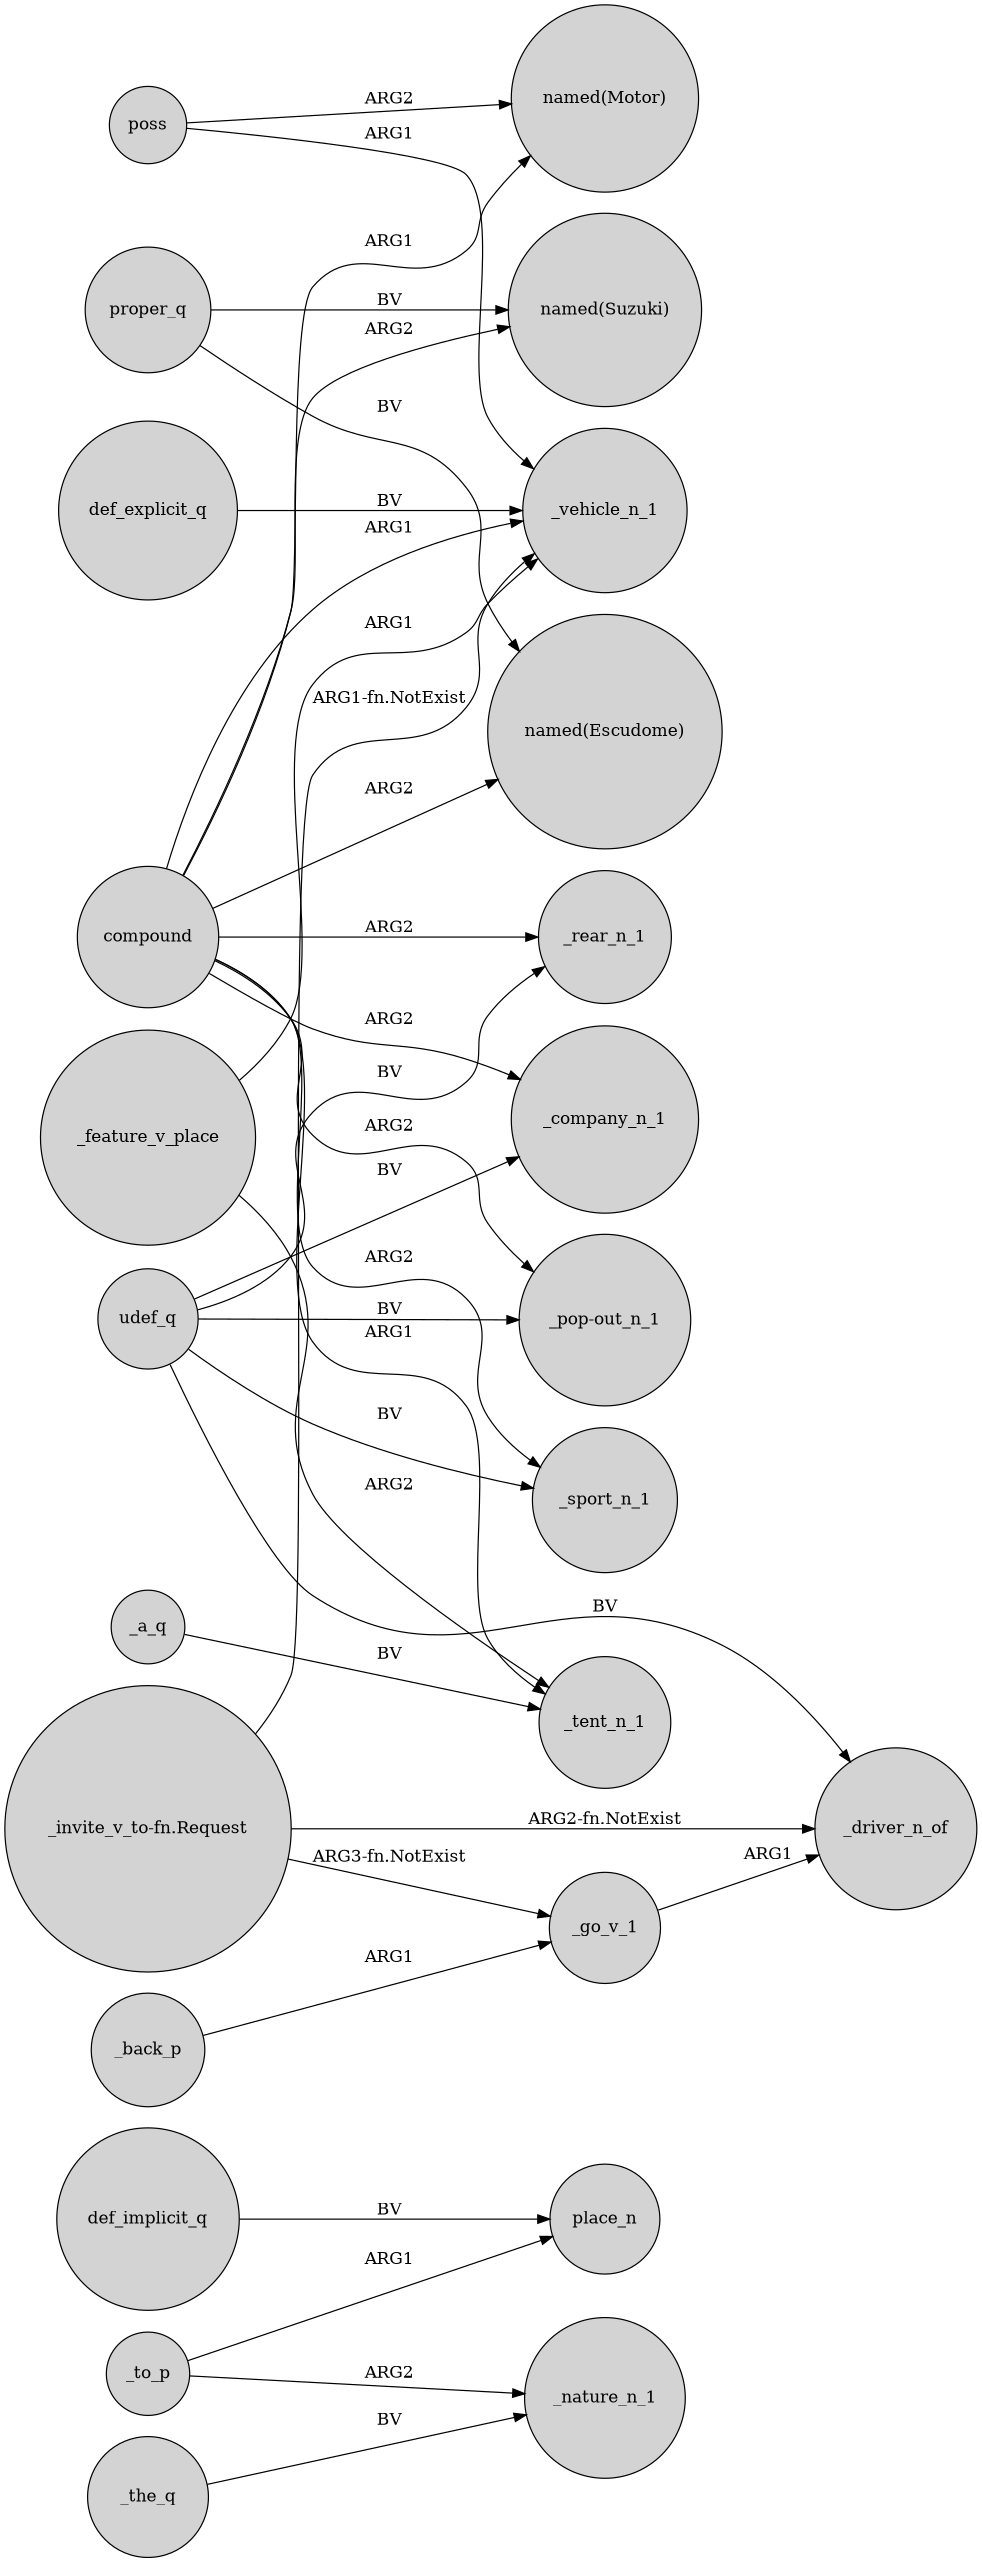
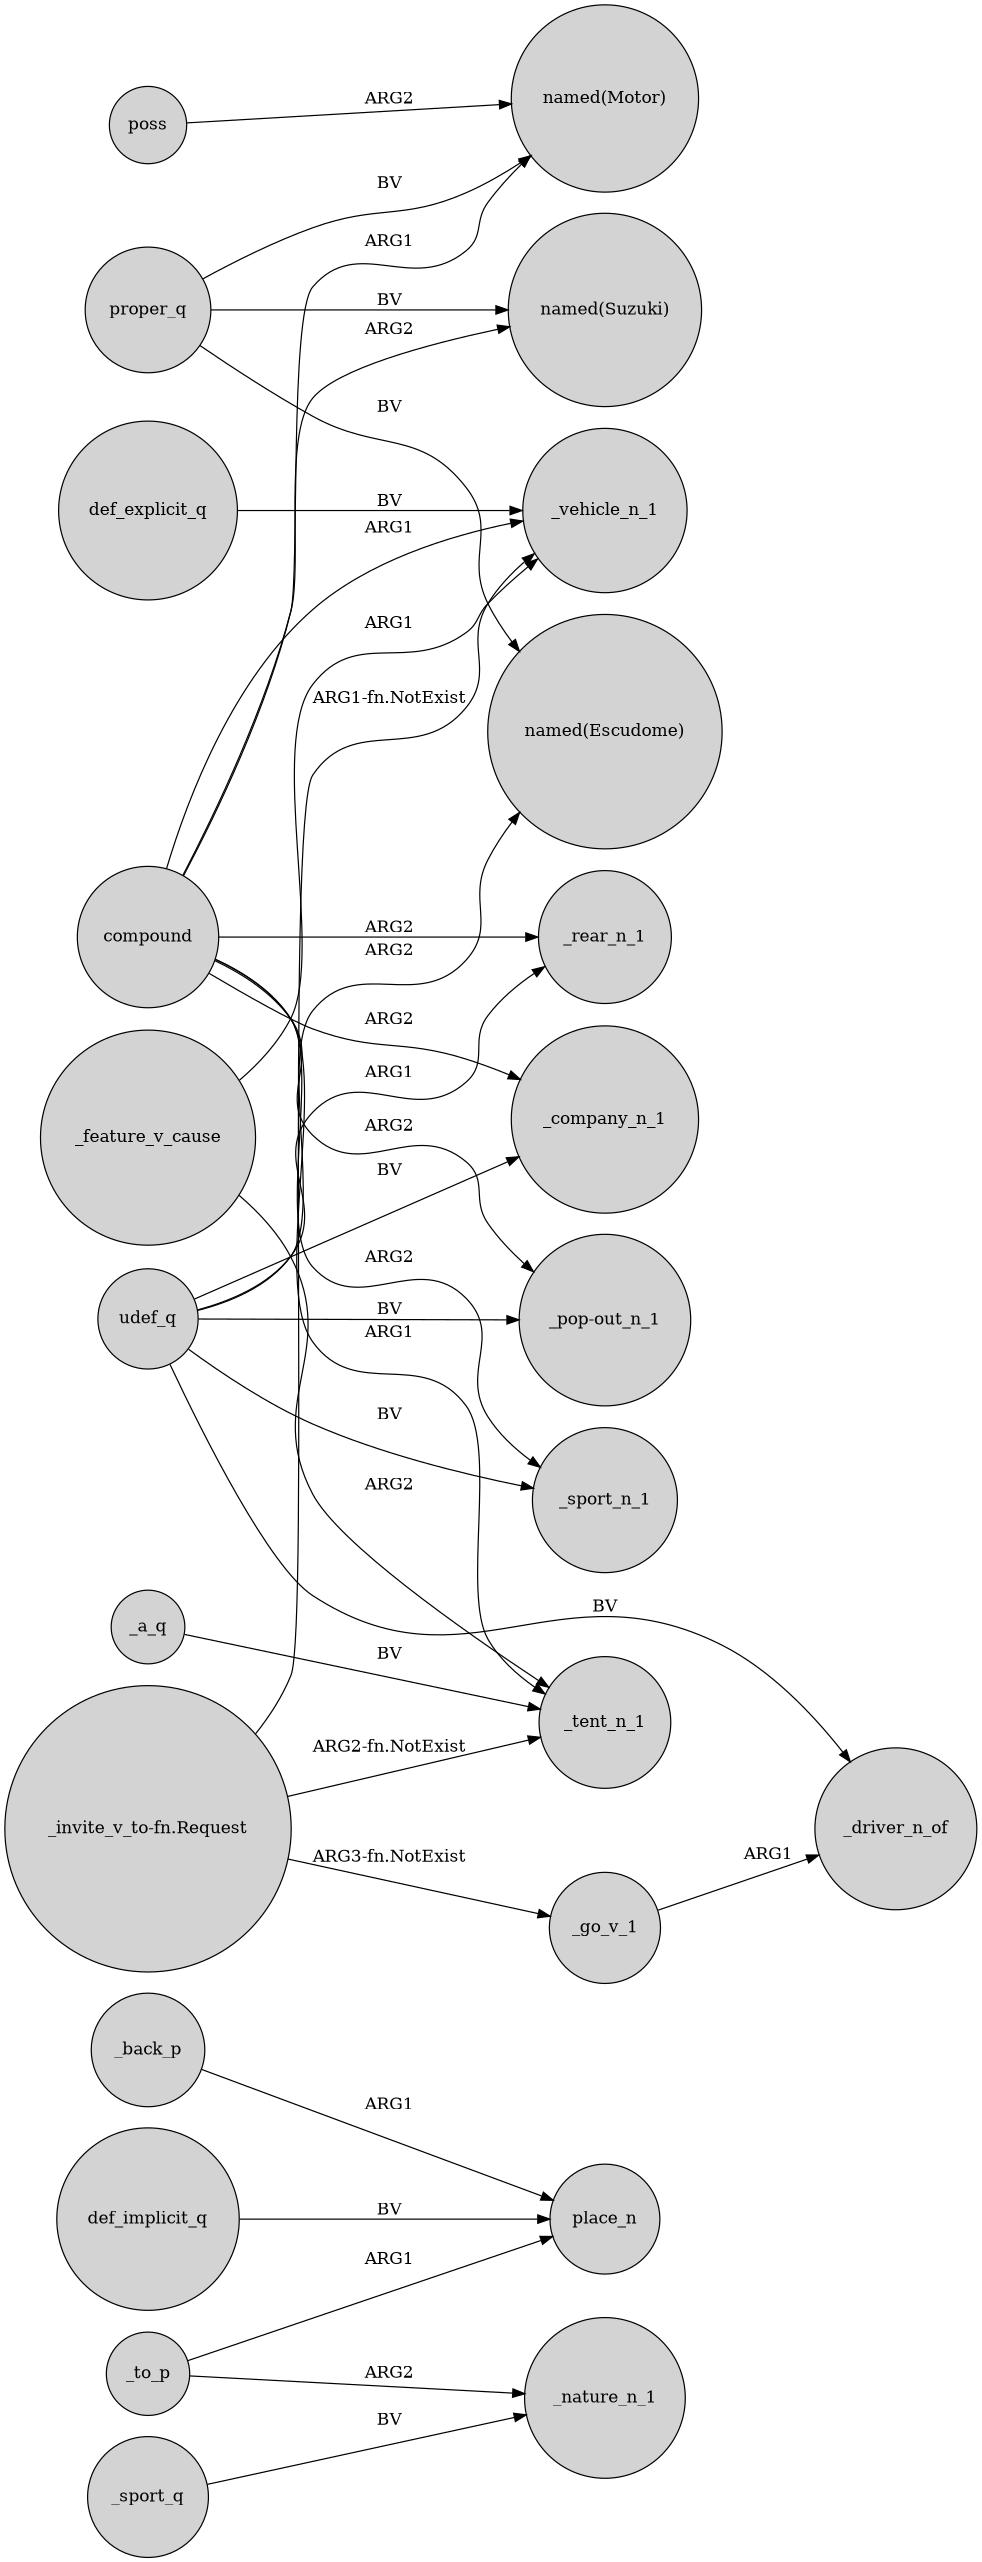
edge "poss" -> "_vehicle_n_1": removed, label "ARG1"
edge "proper_q" -> "named(Motor)": added, label "BV"
edge "compound" -> "named(Escudome)": now "udef_q" -> "named(Escudome)"
edge "udef_q" -> "_rear_n_1": label "BV" -> "ARG1"
node "_feature_v_place": label "_feature_v_place" -> "_feature_v_cause"
edge "_invite_v_to-fn.Request" -> "_driver_n_of": now "_invite_v_to-fn.Request" -> "_tent_n_1"
edge "_back_p" -> "_go_v_1": now "_back_p" -> "place_n"
node "_the_q": label "_the_q" -> "_sport_q"
